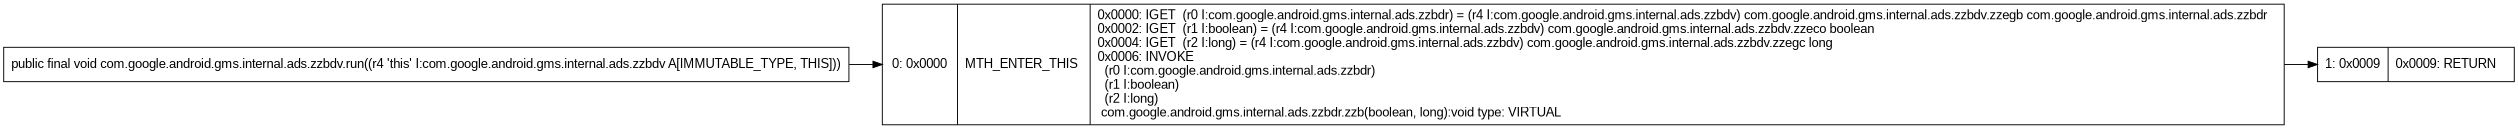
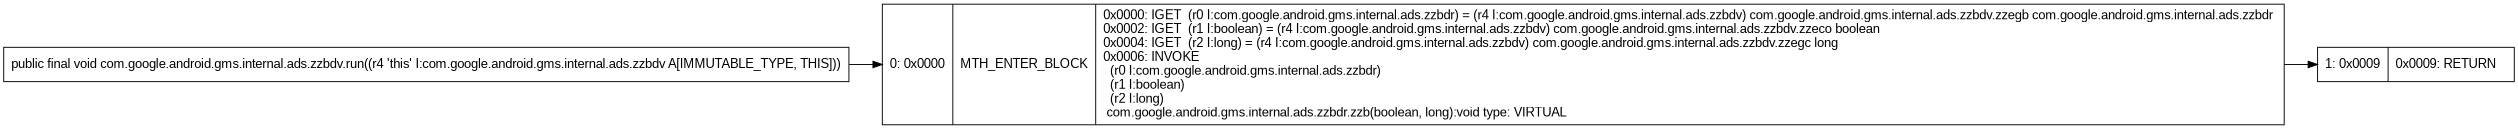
node "0: 0x0000": text "MTH_ENTER_THIS" -> "MTH_ENTER_BLOCK"
